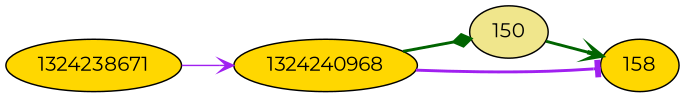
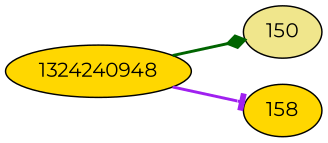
edge "150" -> "158": removed
node "1324238671": removed
node "1324240968": label "1324240968" -> "1324240948"
